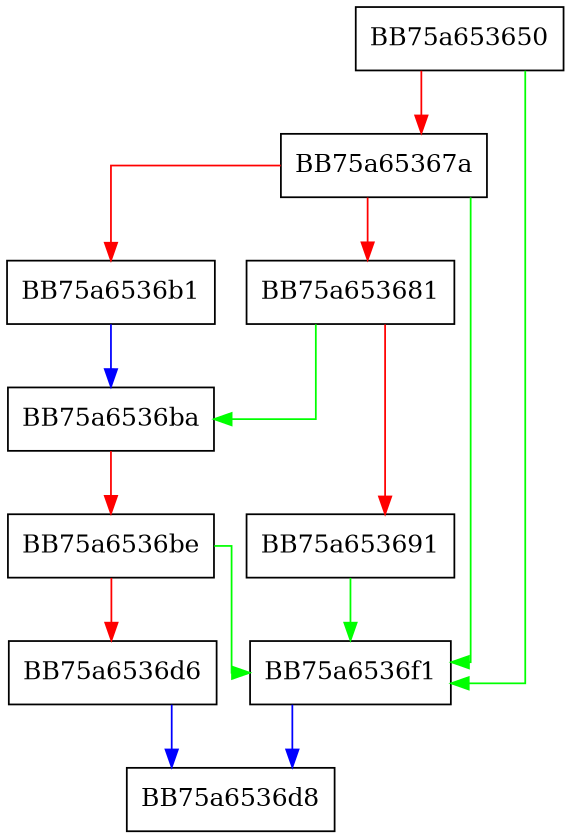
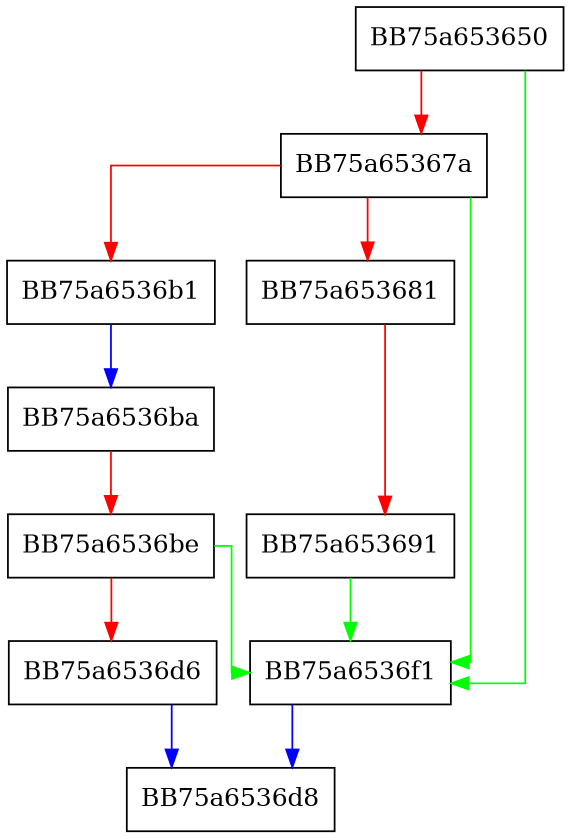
edge "BB75a653681" -> "BB75a6536ba": removed
